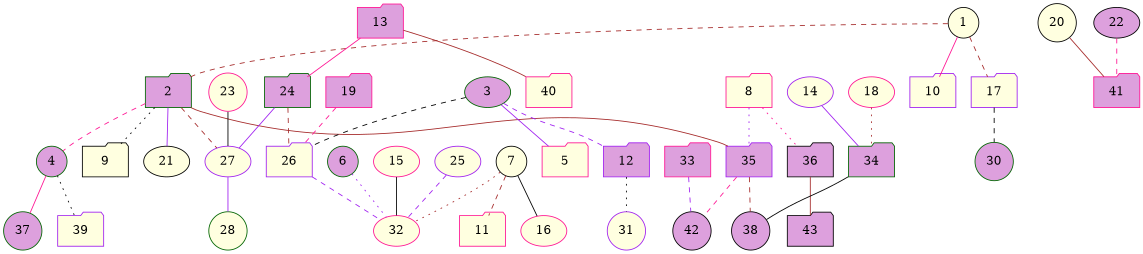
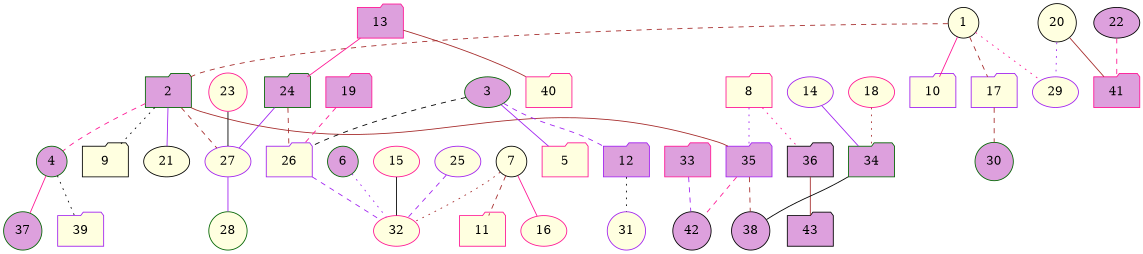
node "29": added
edge "17" -- "30": color black -> brown
edge "7" -- "16": color black -> deeppink
